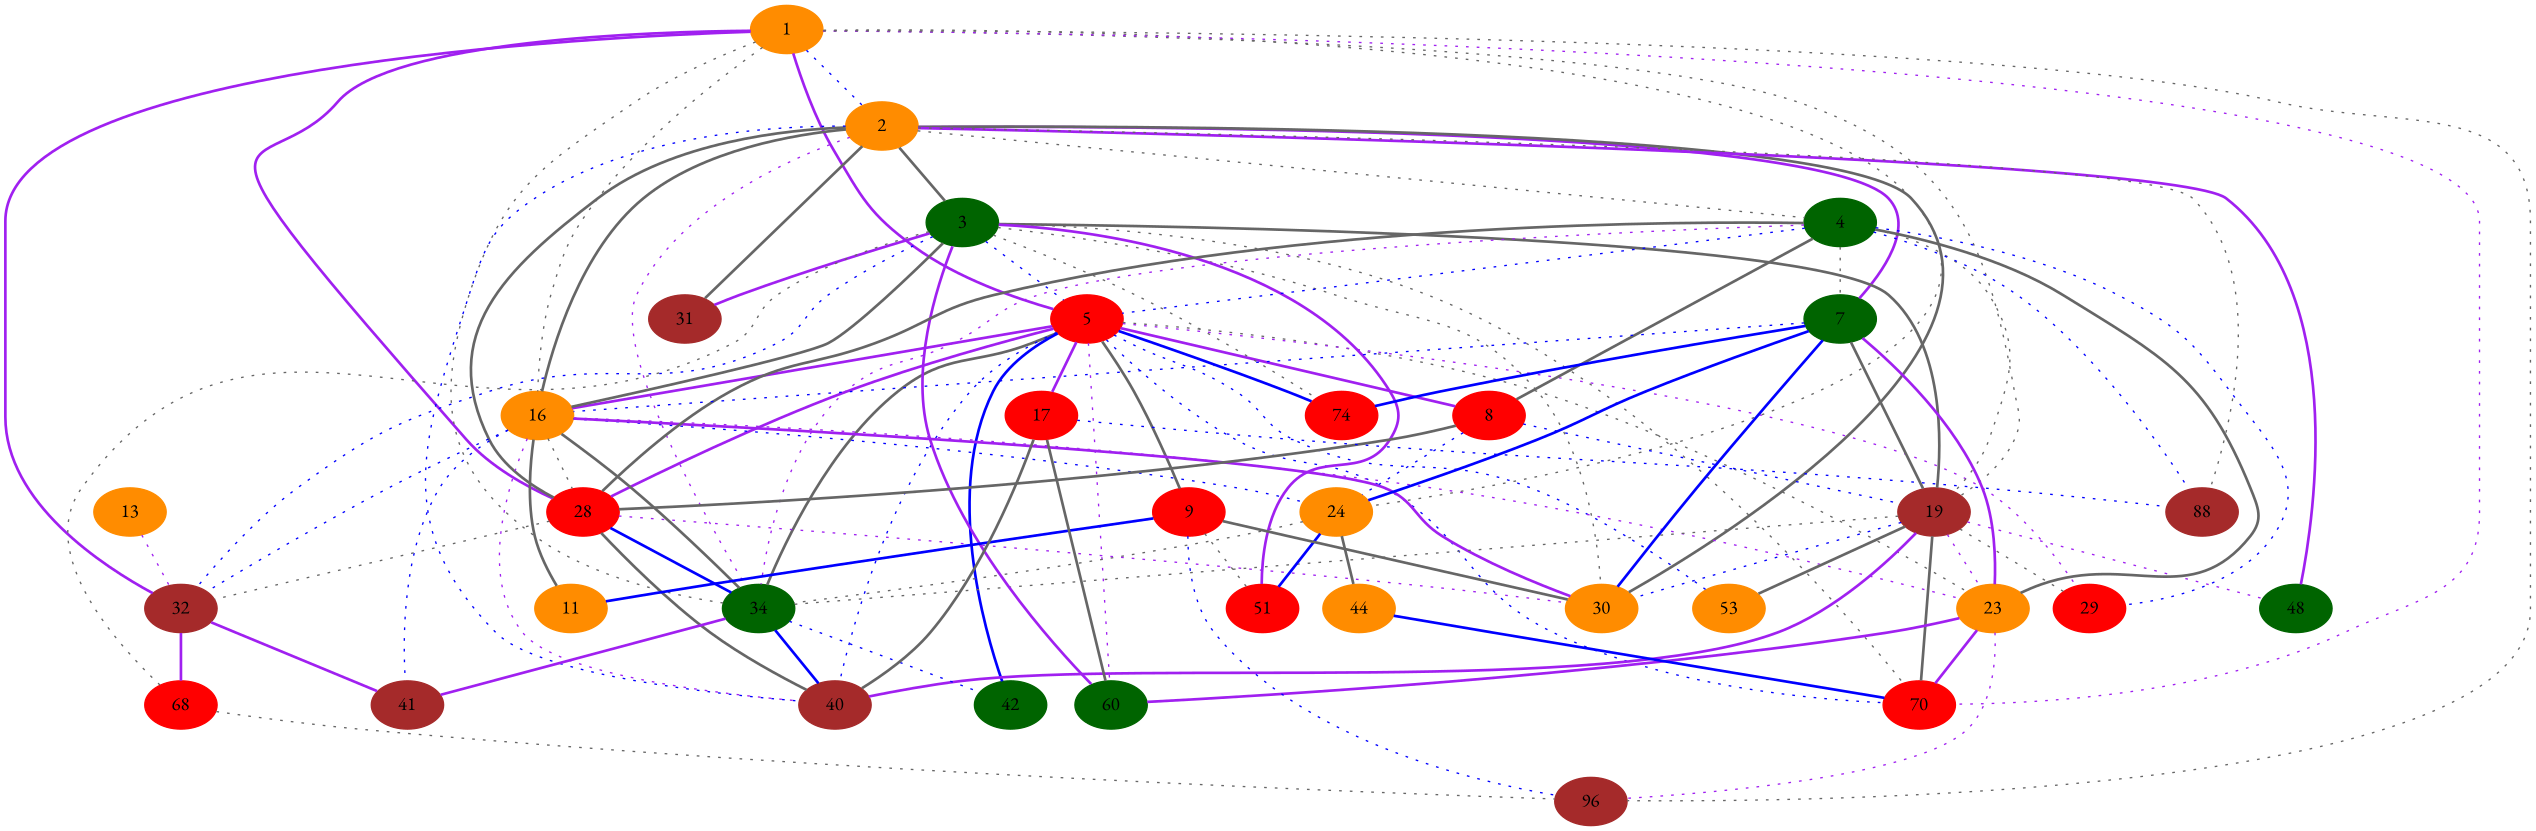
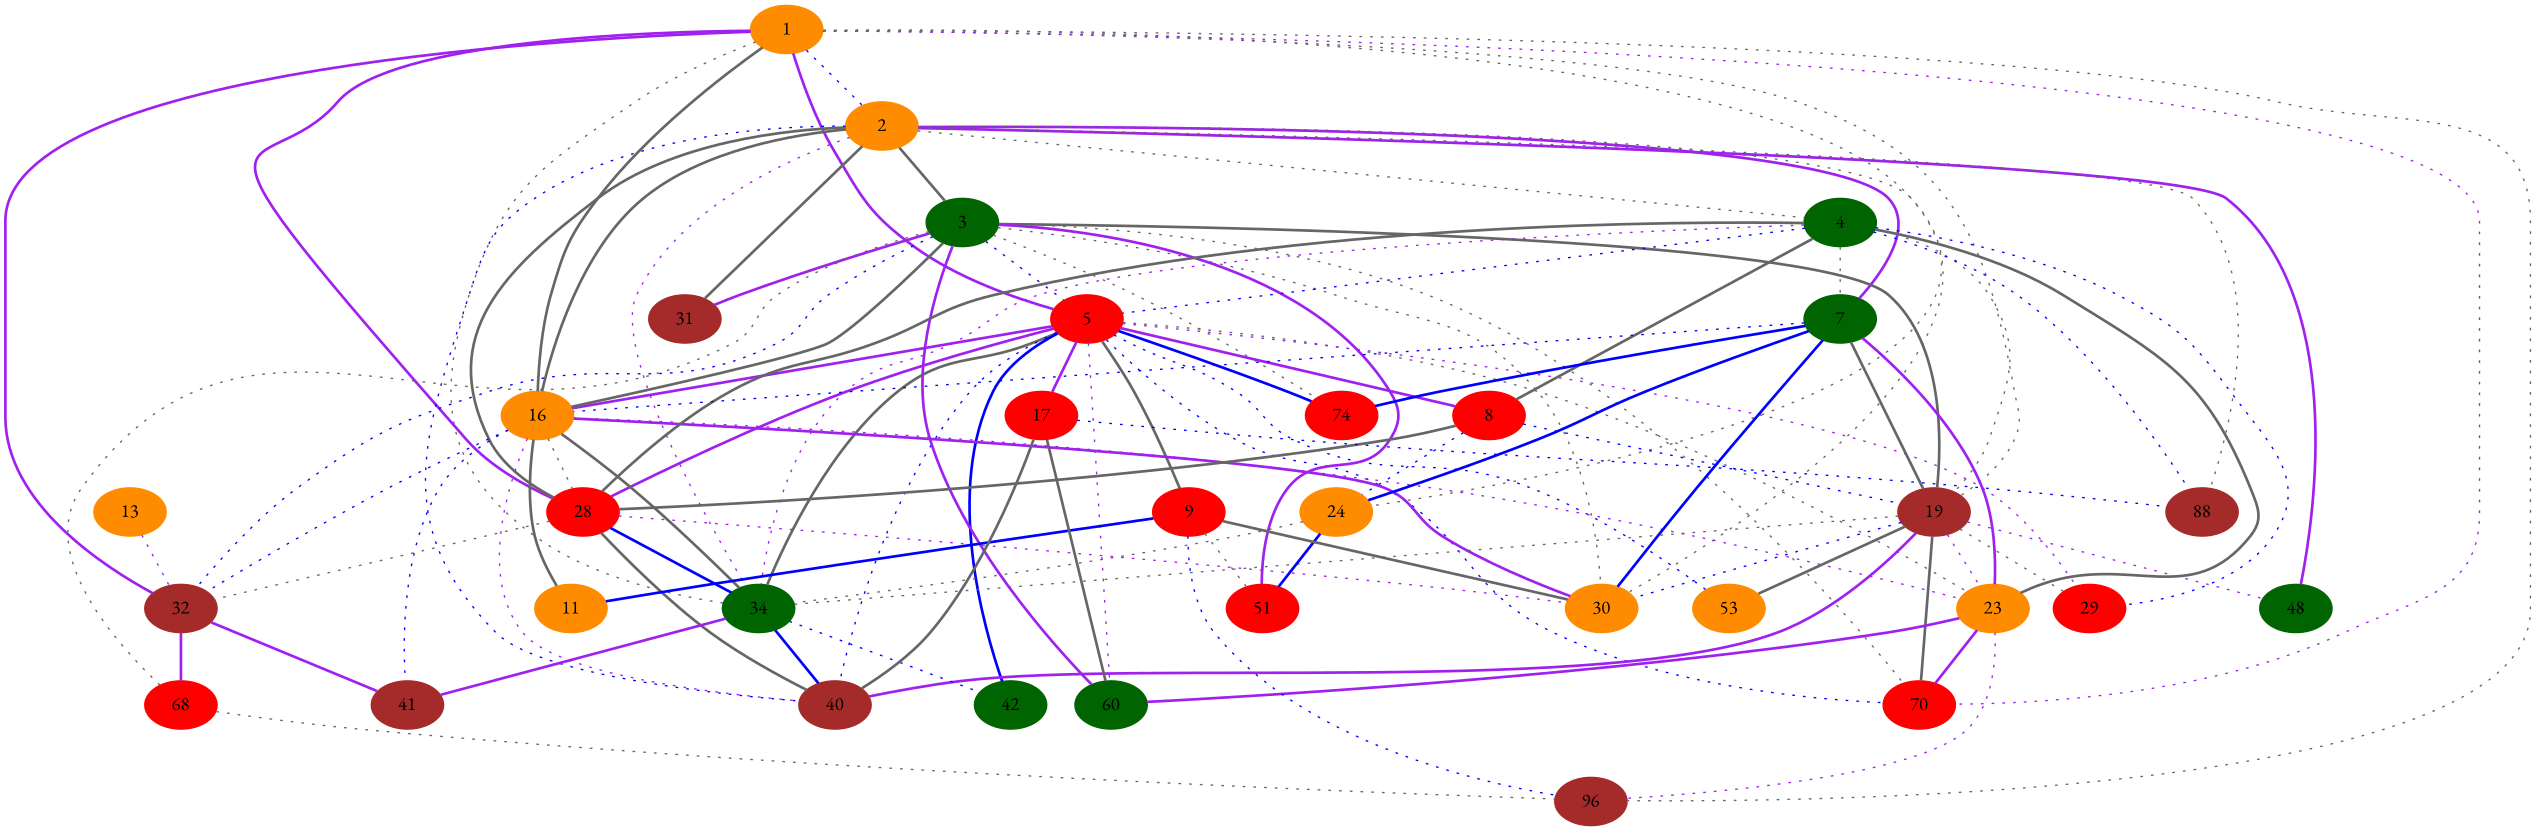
edge "1" -- "16": style dotted -> bold
edge "2" -- "30": style bold -> dotted
edge "16" -- "24": removed
node "44": removed
